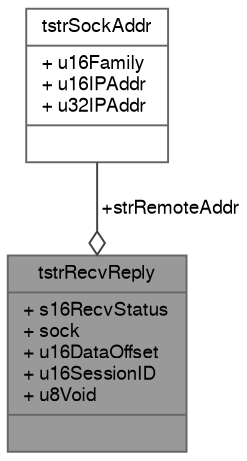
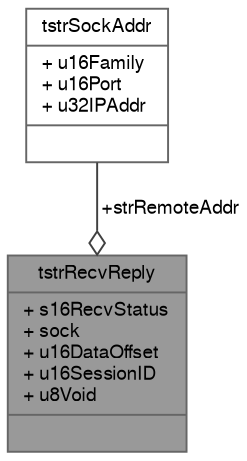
node "tstrSockAddr": text "+ u16IPAddr" -> "+ u16Port"
